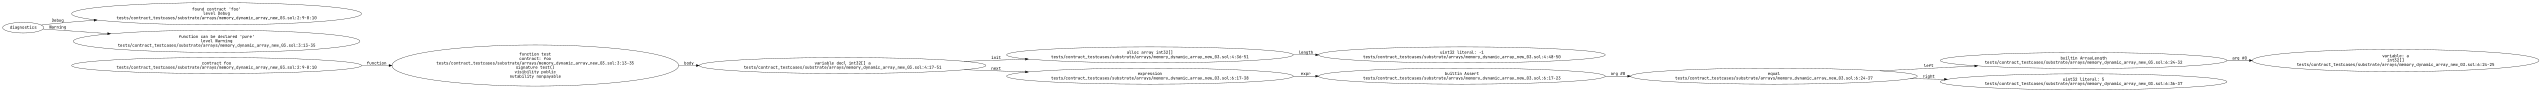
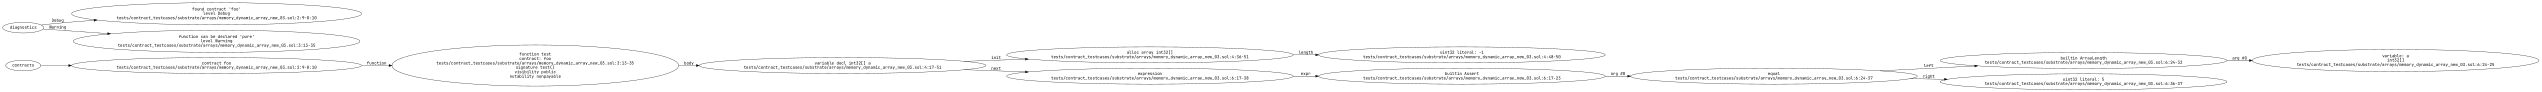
node "contracts": added
